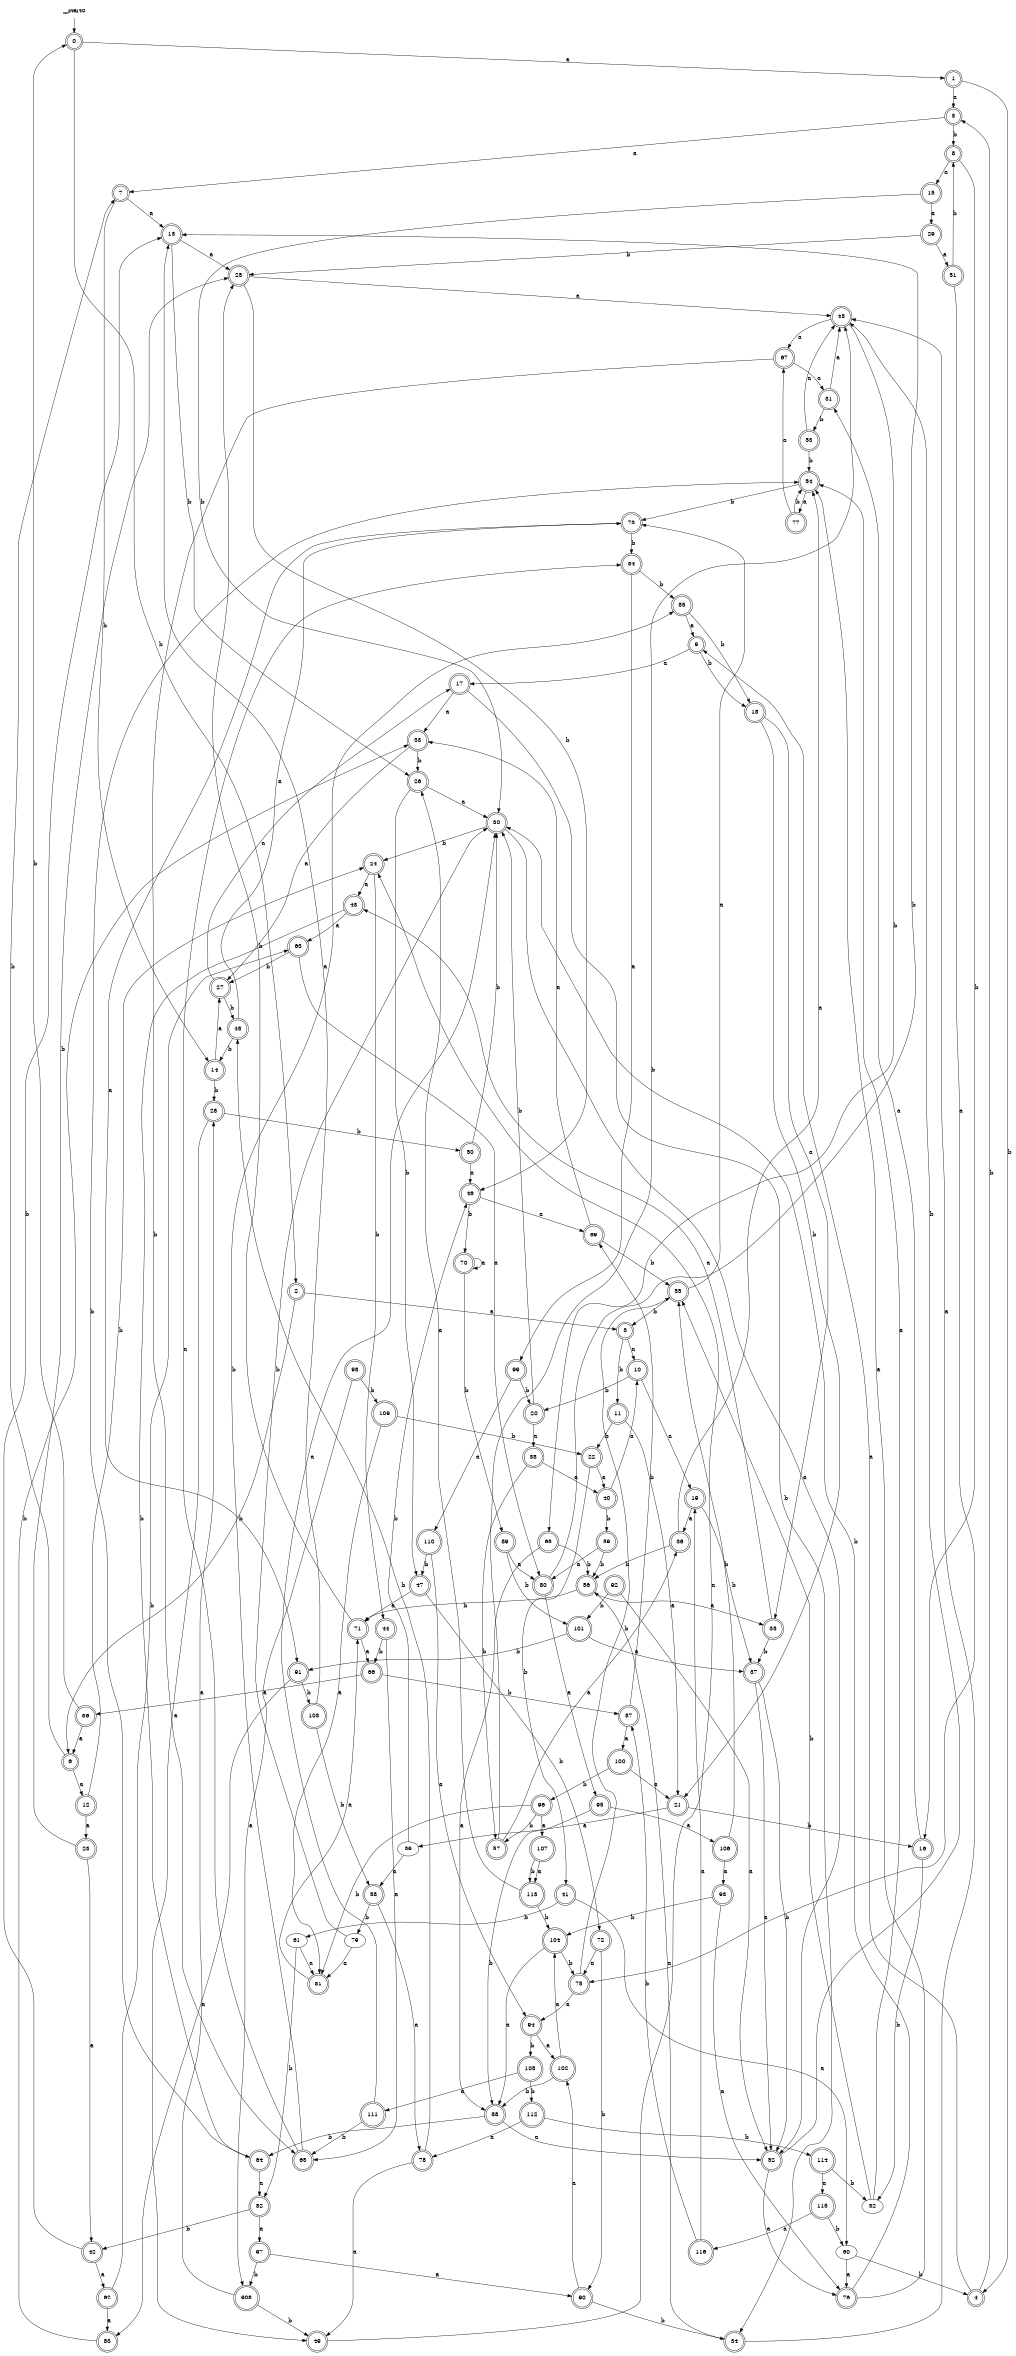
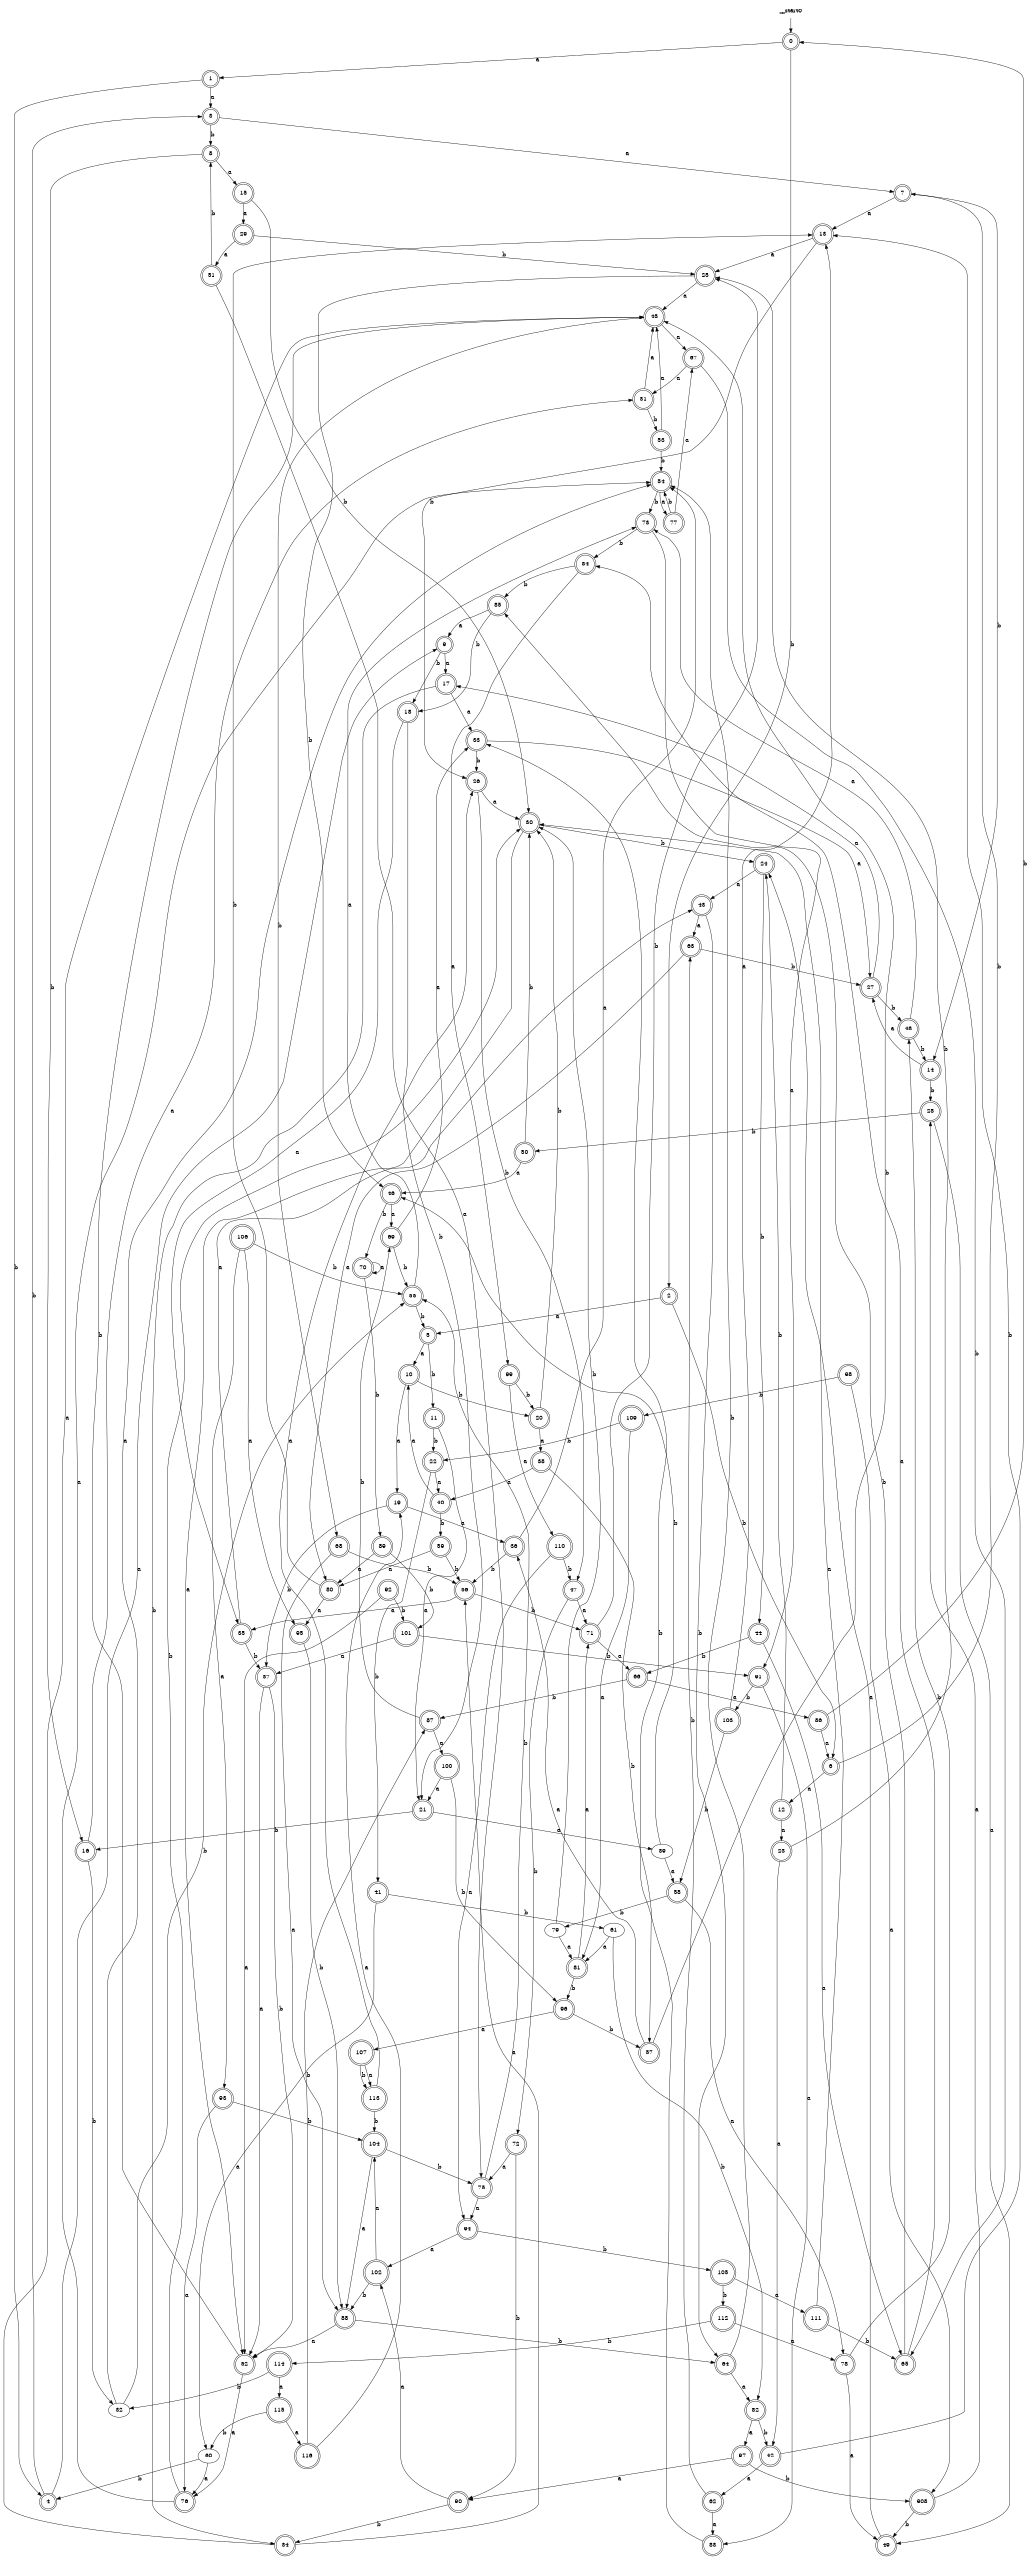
edge "95" -> "106": reversed
edge "96" -> "81": reversed
